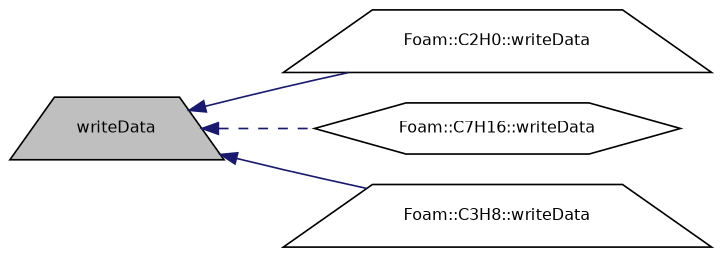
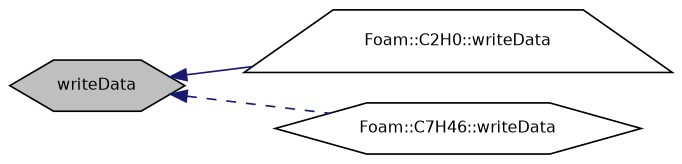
node "writeData": shape trapezium -> hexagon
node "Foam::C7H16::writeData": label "Foam::C7H16::writeData" -> "Foam::C7H46::writeData"
node "Foam::C3H8::writeData": removed
